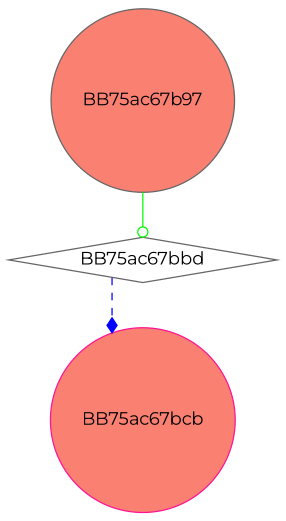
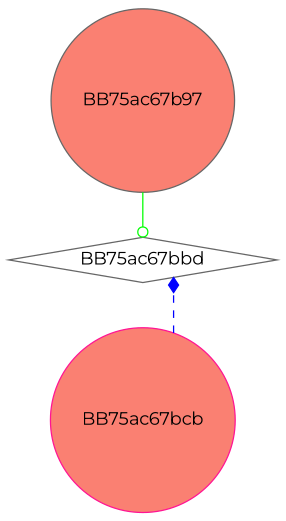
edge "BB75ac67bbd" -> "BB75ac67bcb": reversed
